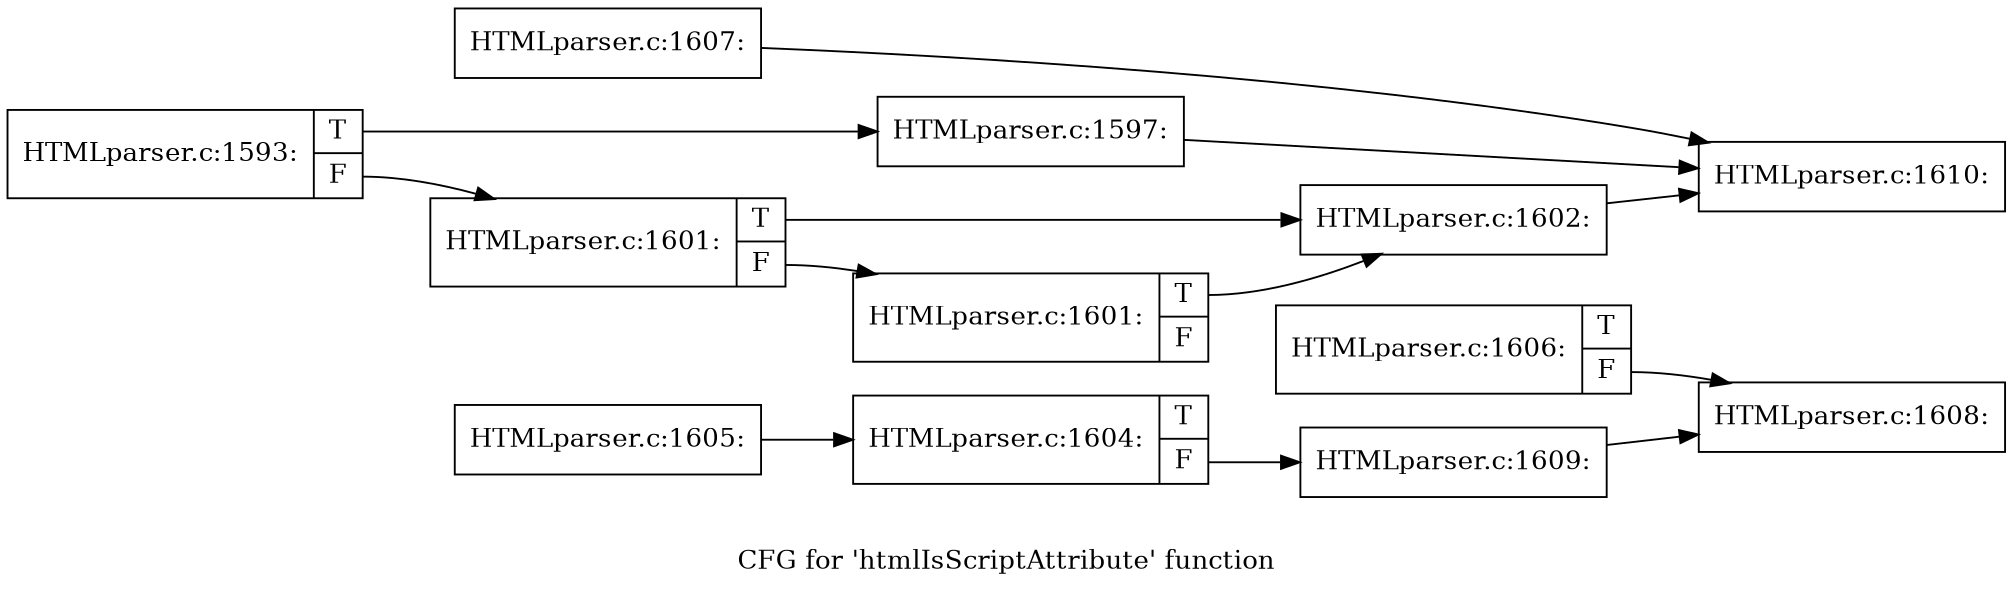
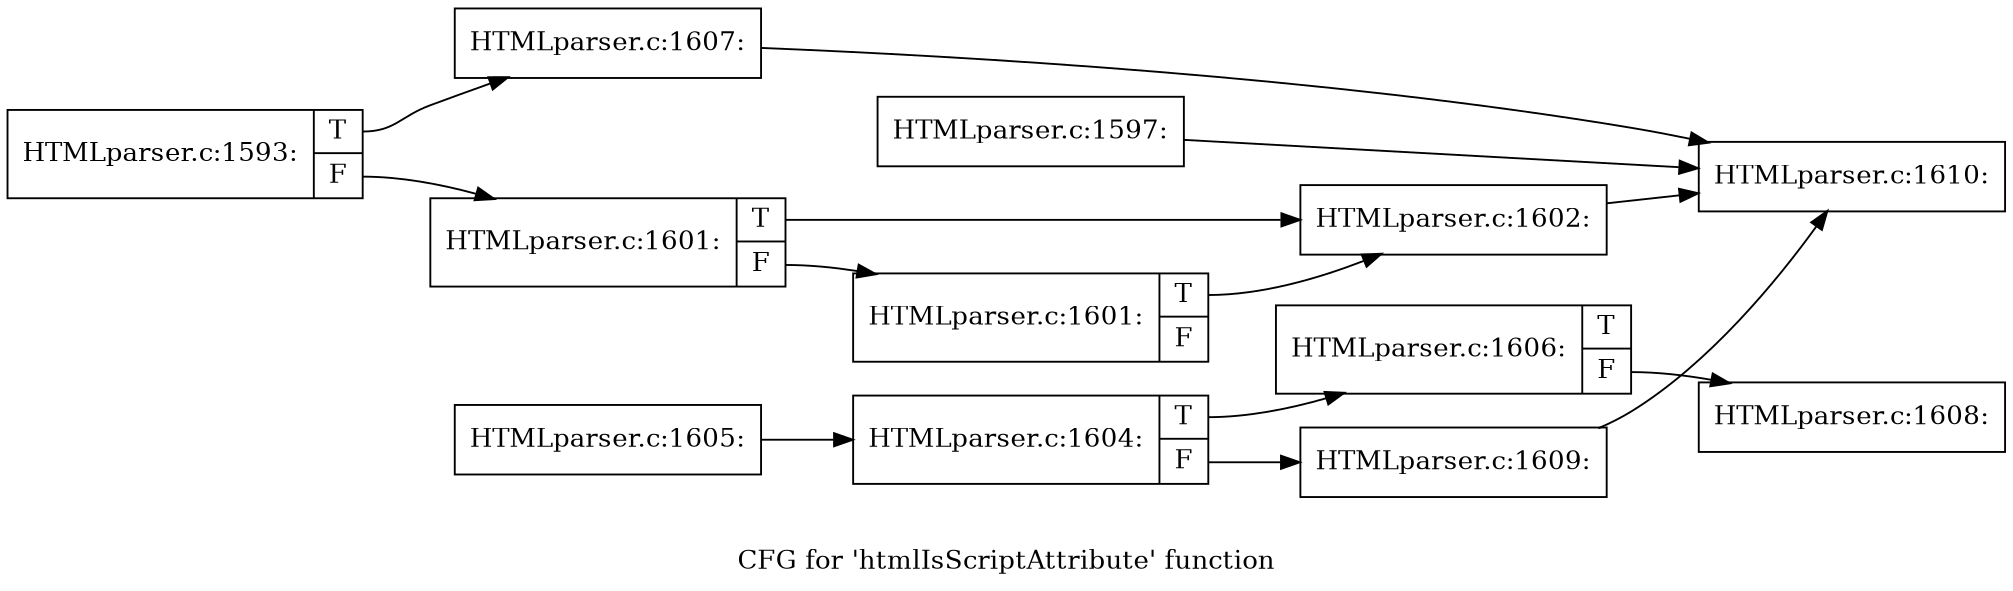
edge "HTMLparser.c:1593:" -> "HTMLparser.c:1597:": now "HTMLparser.c:1593:" -> "HTMLparser.c:1607:"
edge "HTMLparser.c:1604:" -> "HTMLparser.c:1606:": added
edge "HTMLparser.c:1609:" -> "HTMLparser.c:1608:": now "HTMLparser.c:1609:" -> "HTMLparser.c:1610:"
